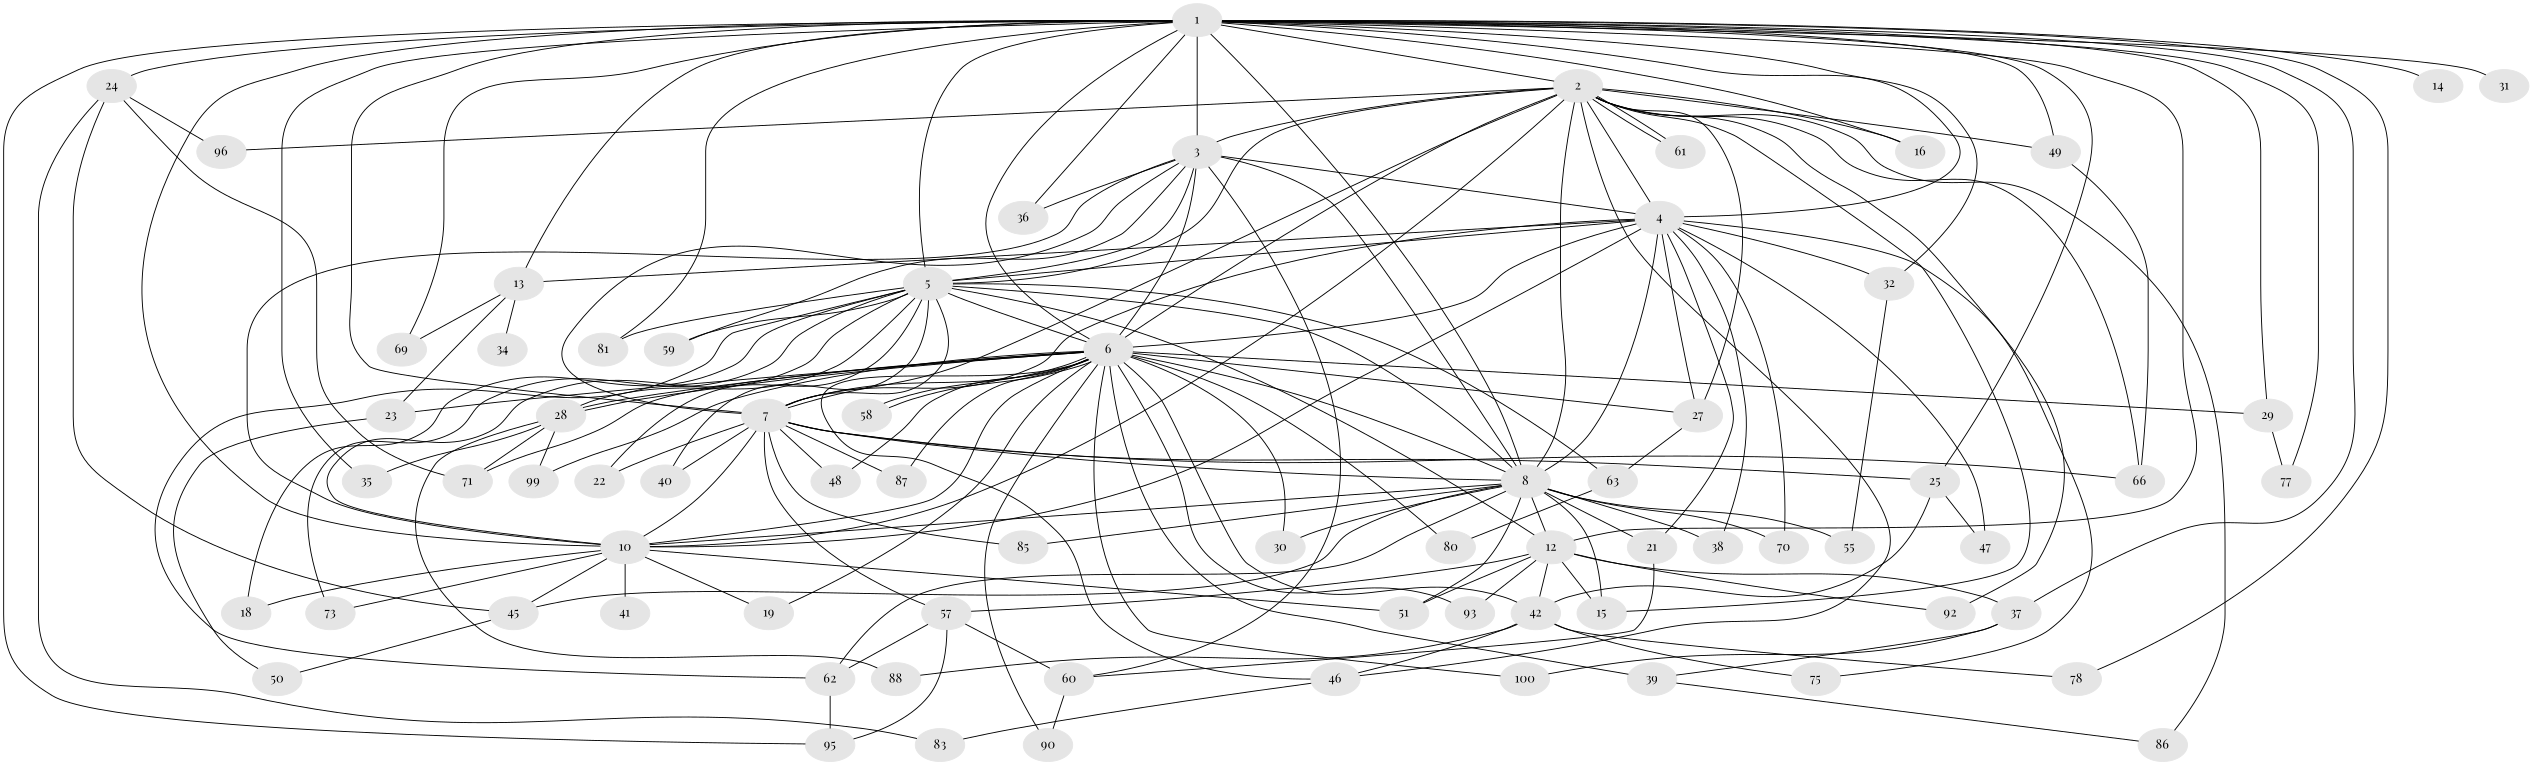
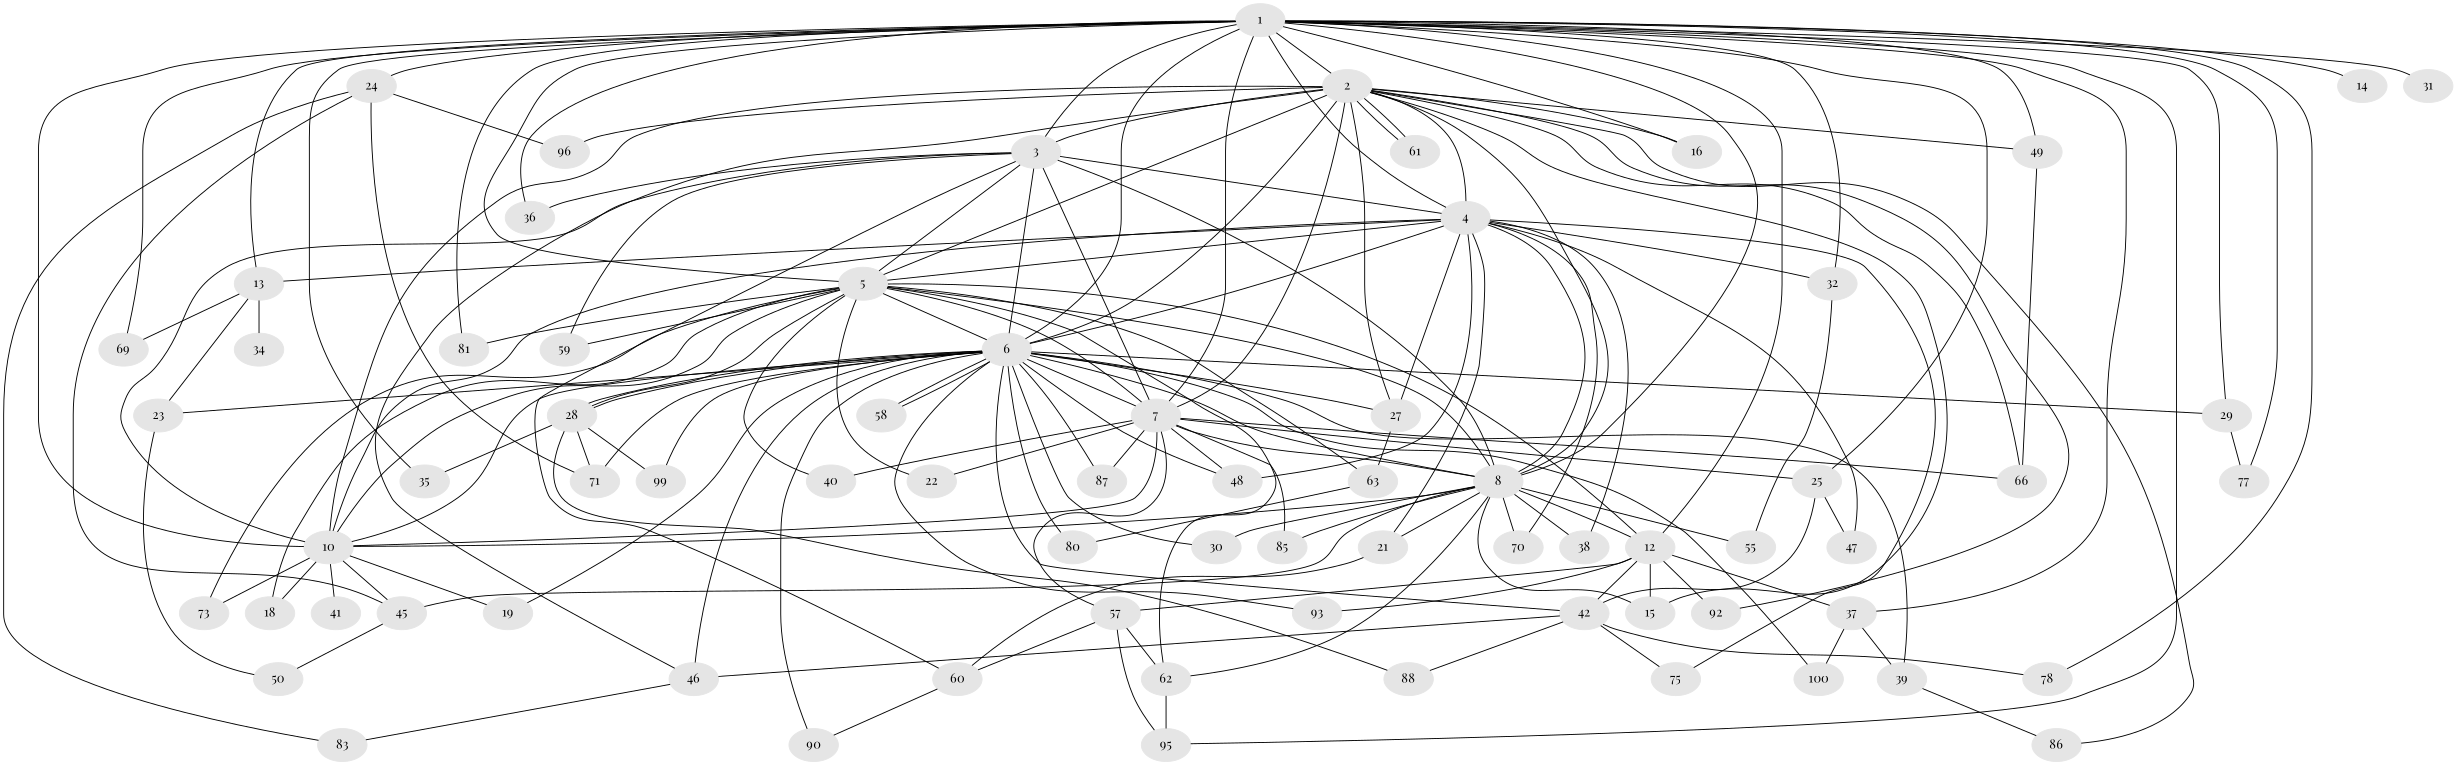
edge "4" -- "7": now "4" -- "48"
node "51": removed
